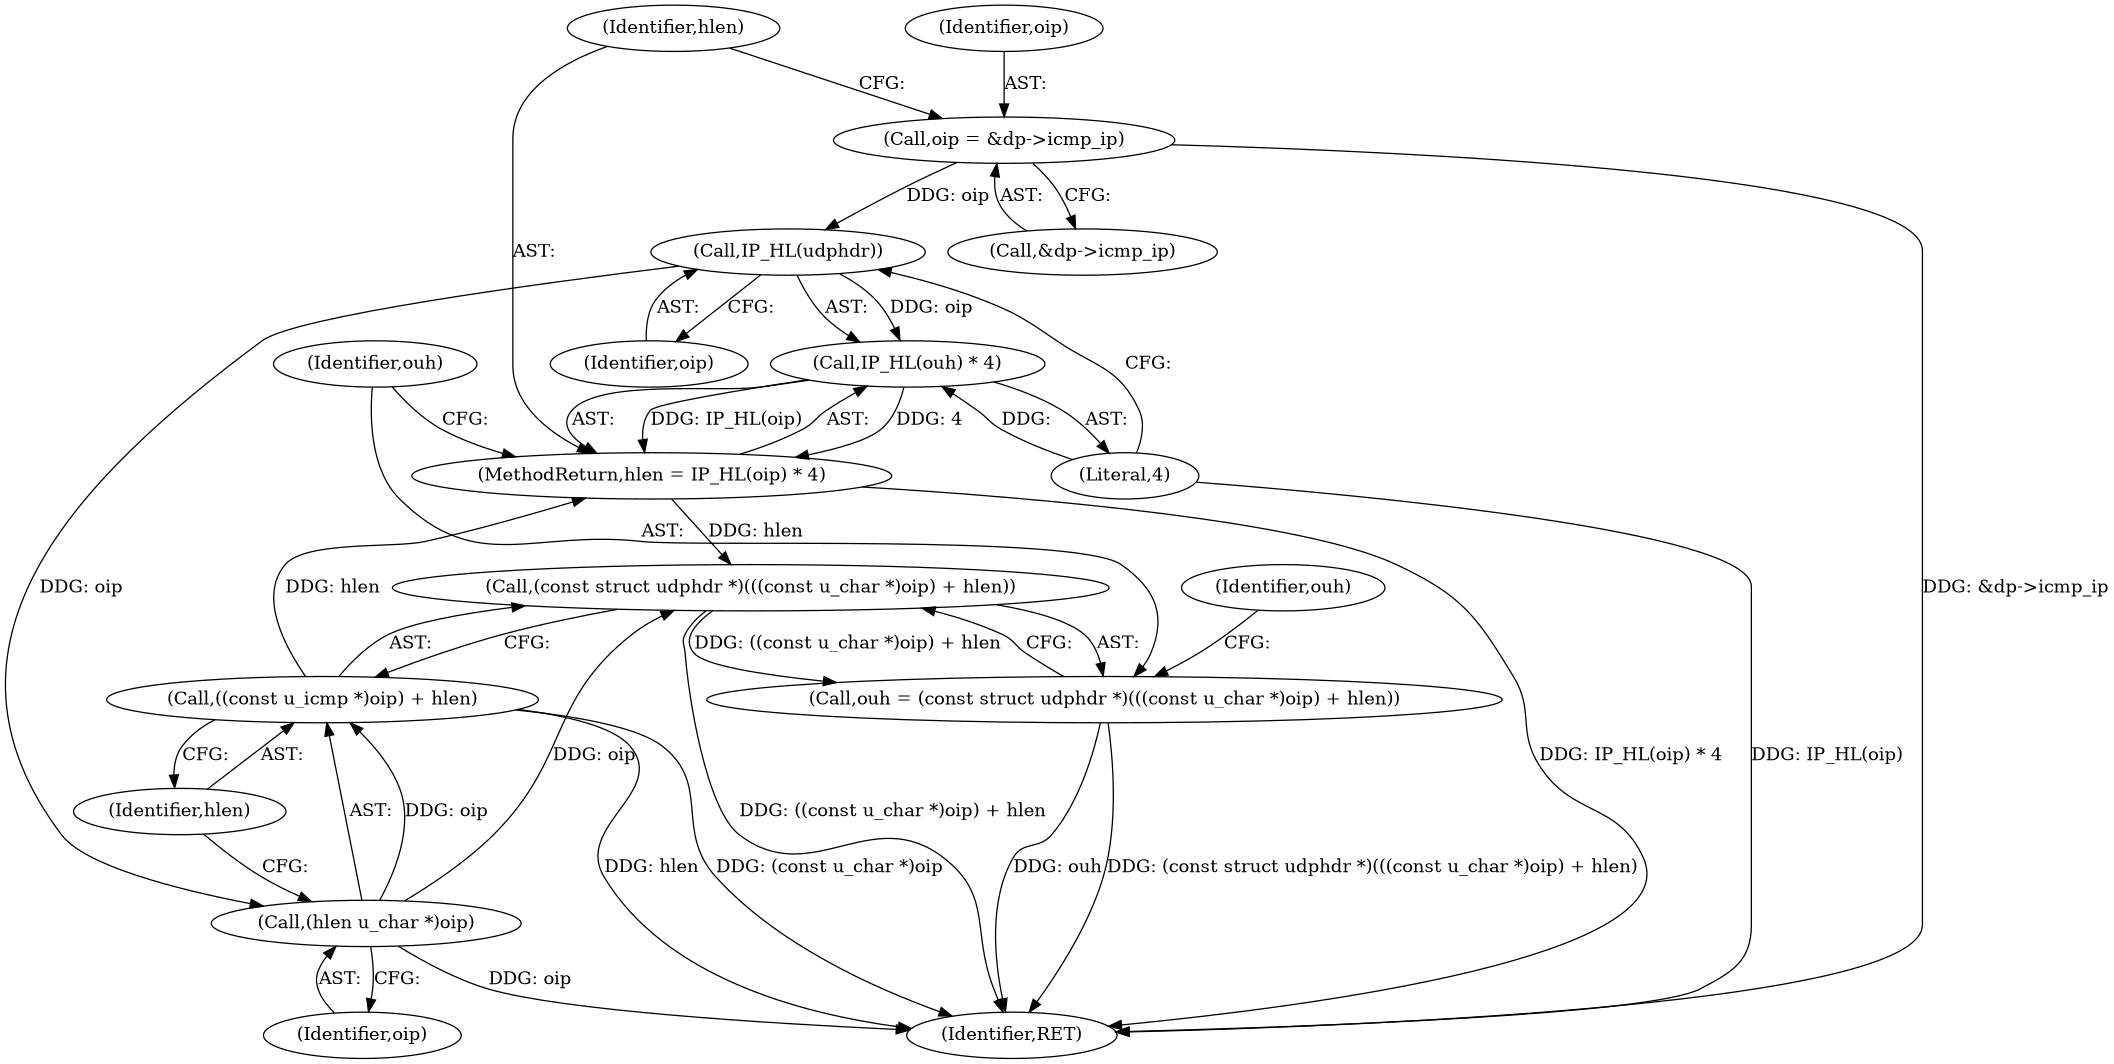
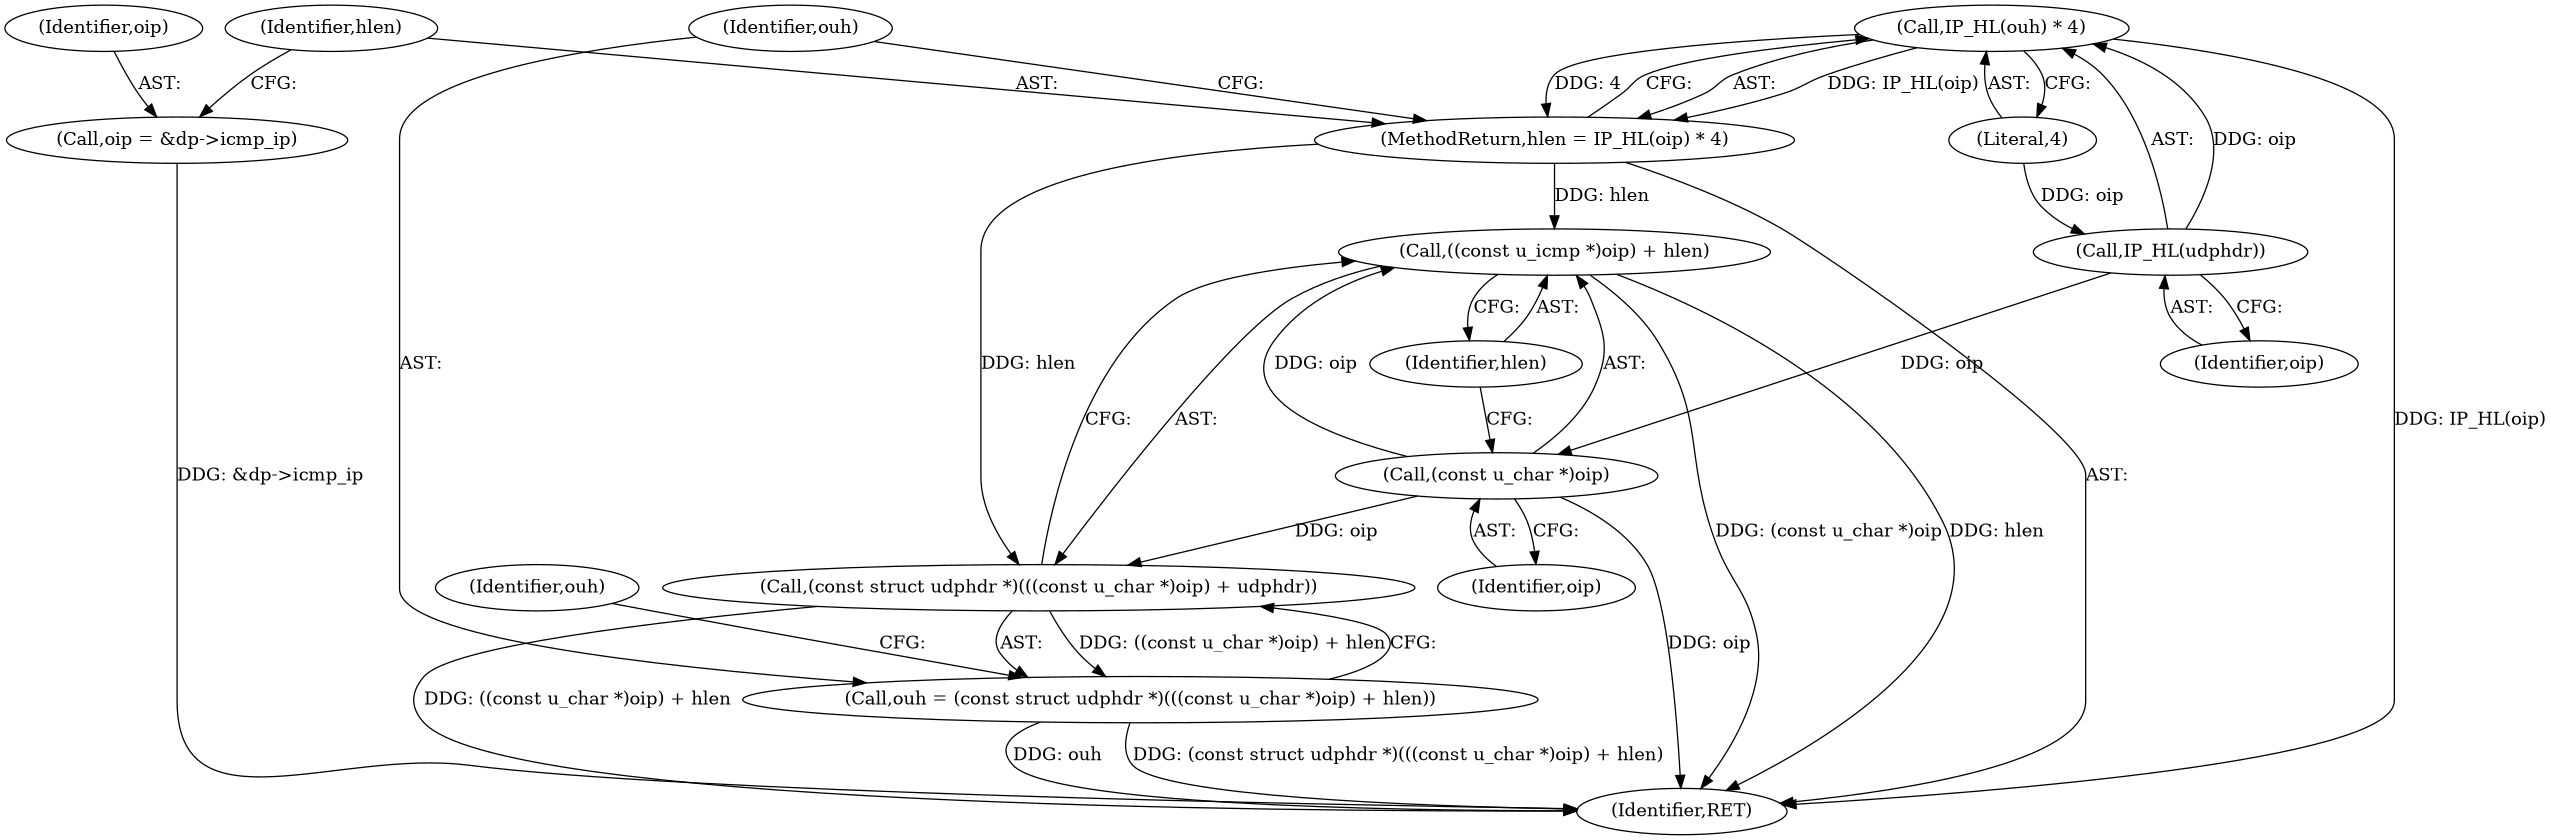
edge "(Call,oip = &dp->icmp_ip)" -> "(Call,IP_HL(udphdr))": removed, label "DDG: oip"
node "(Call,&dp->icmp_ip)": removed
edge "(Literal,4)" -> "(Call,IP_HL(udphdr))": label "CFG: " -> "DDG: oip"
edge "(MethodReturn,hlen = IP_HL(oip) * 4)" -> "(Call,IP_HL(ouh) * 4)": label "AST: " -> "CFG: "
edge "(Literal,4)" -> "(Call,IP_HL(ouh) * 4)": label "DDG: " -> "AST: "
edge "(Call,IP_HL(ouh) * 4)" -> "(Literal,4)": label "AST: " -> "CFG: "
edge "(Call,((const u_icmp *)oip) + hlen)" -> "(MethodReturn,hlen = IP_HL(oip) * 4)": reversed
node "(Call,(const struct udphdr *)(((const u_char *)oip) + hlen))": label "(Call,(const struct udphdr *)(((const u_char *)oip) + hlen))" -> "(Call,(const struct udphdr *)(((const u_char *)oip) + udphdr))"
edge "(MethodReturn,hlen = IP_HL(oip) * 4)" -> "(Identifier,RET)": label "DDG: IP_HL(oip) * 4" -> "AST: "
edge "(Literal,4)" -> "(Identifier,RET)": now "(Call,IP_HL(ouh) * 4)" -> "(Identifier,RET)"
node "(Call,(hlen u_char *)oip)": label "(Call,(hlen u_char *)oip)" -> "(Call,(const u_char *)oip)"
